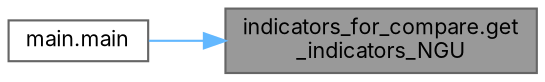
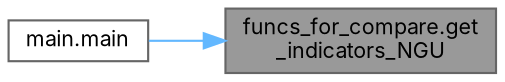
node "indicators_for_compare.get _indicators_NGU": label "indicators_for_compare.get _indicators_NGU" -> "funcs_for_compare.get _indicators_NGU"
